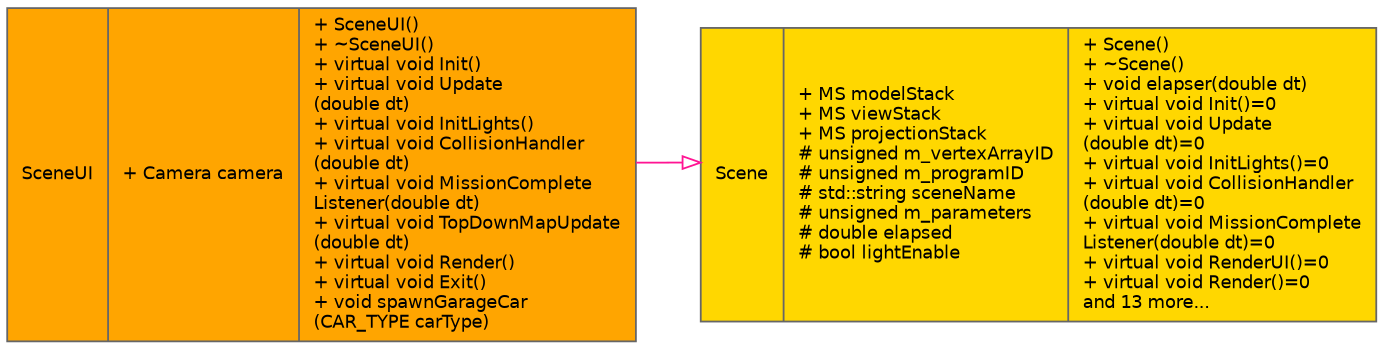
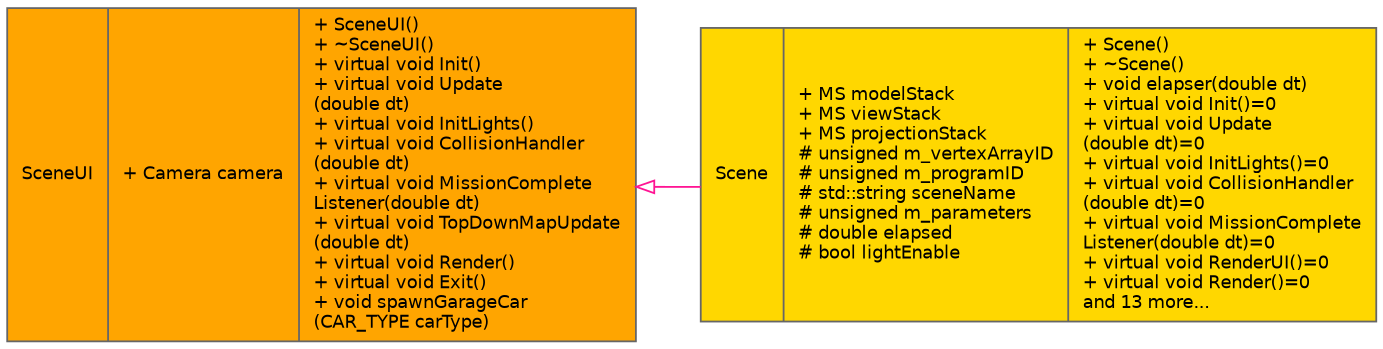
edge "SceneUI" -> "Scene": reversed
